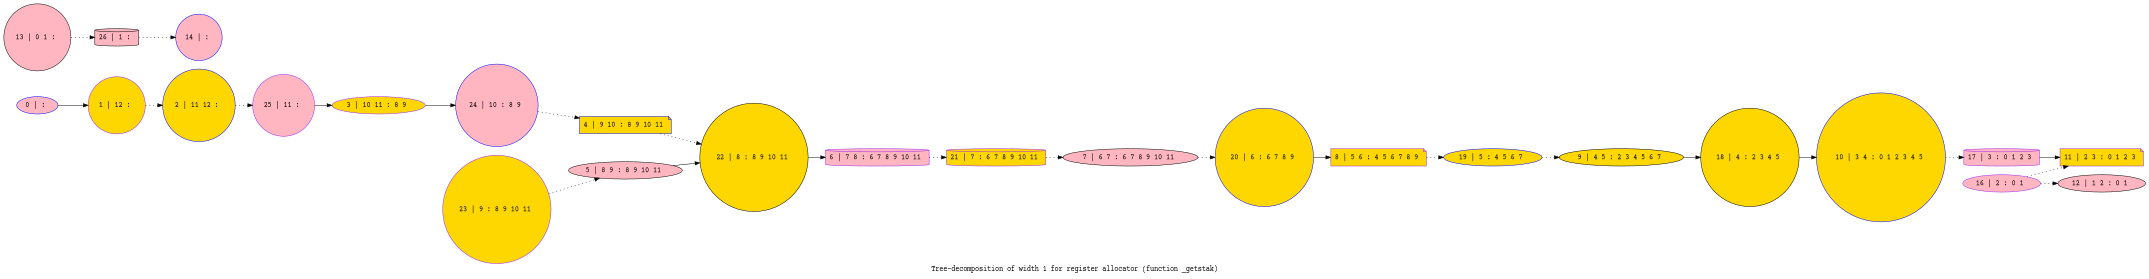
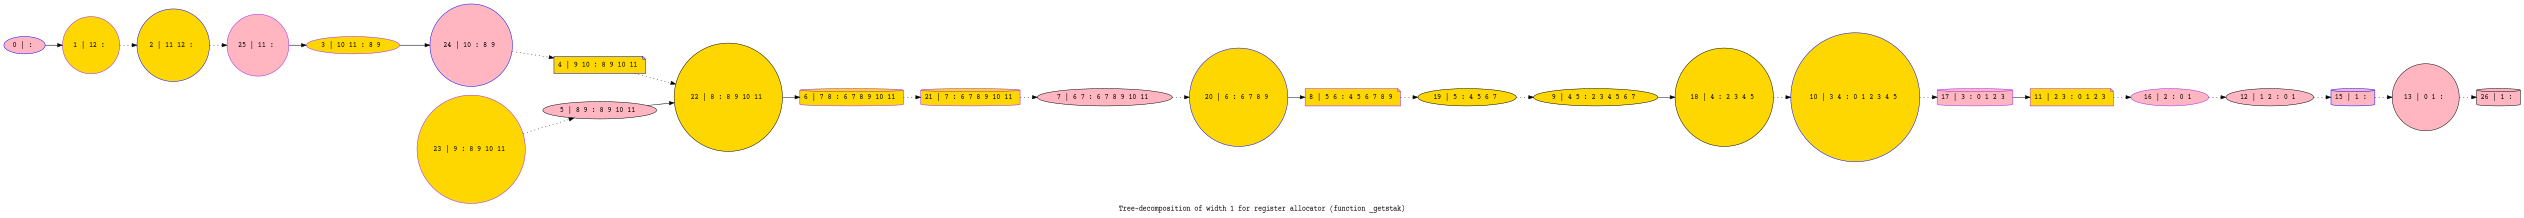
node "14 | :": removed
node "15 | 1 :": added
node "6 | 7 8 : 6 7 8 9 10 11": fillcolor lightpink -> gold
node "19 | 5 : 4 5 6 7": color blue -> black
edge "18 | 4 : 2 3 4 5" -> "10 | 3 4 : 0 1 2 3 4 5": style solid -> dotted
edge "16 | 2 : 0 1" -> "11 | 2 3 : 0 1 2 3": reversed
